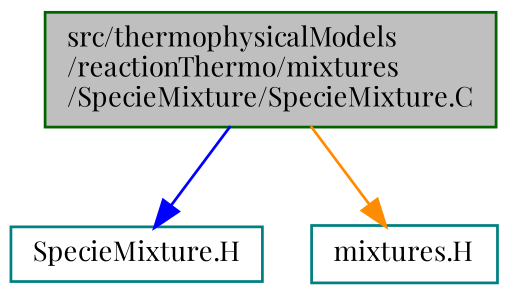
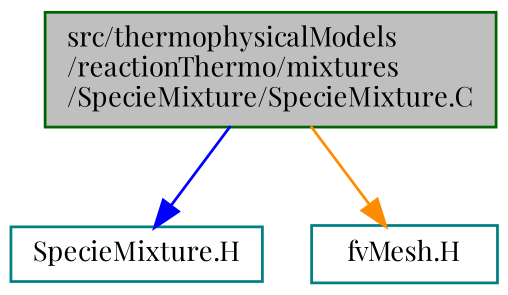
node "mixtures.H": label "mixtures.H" -> "fvMesh.H"
